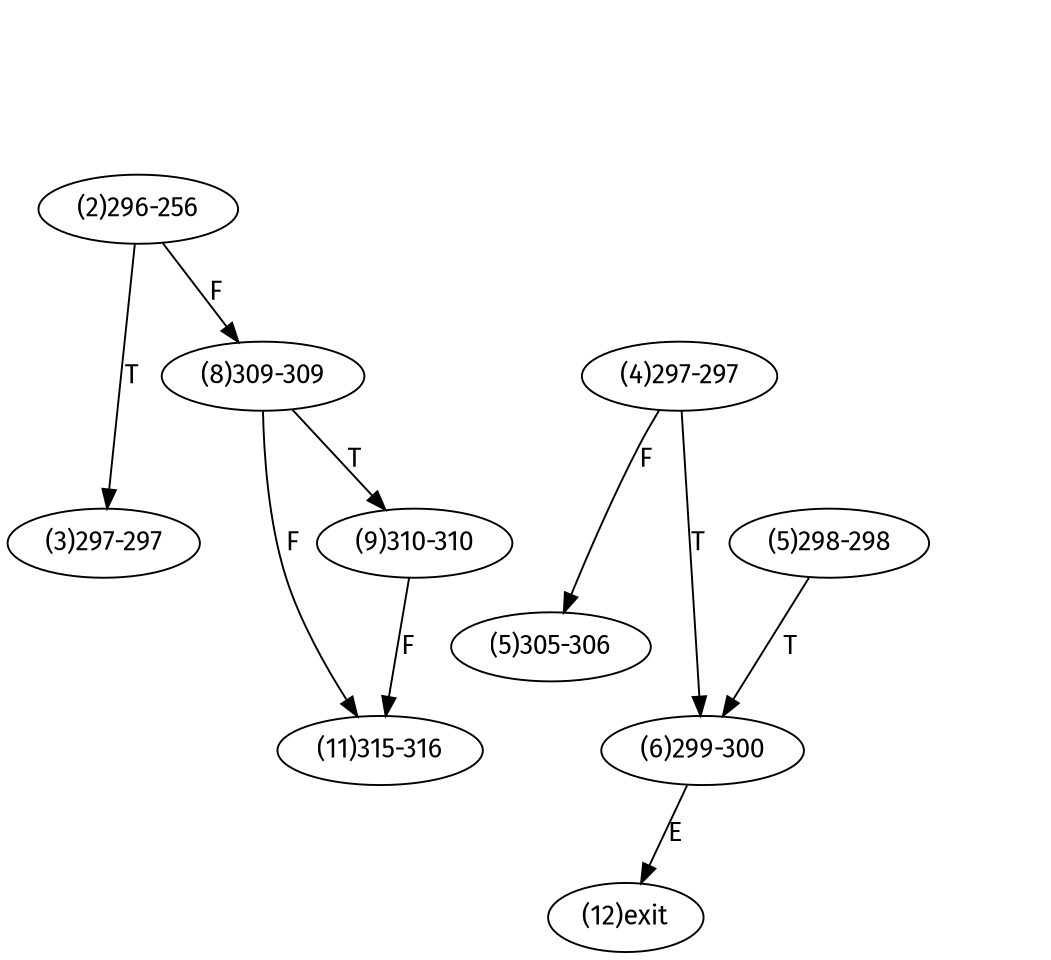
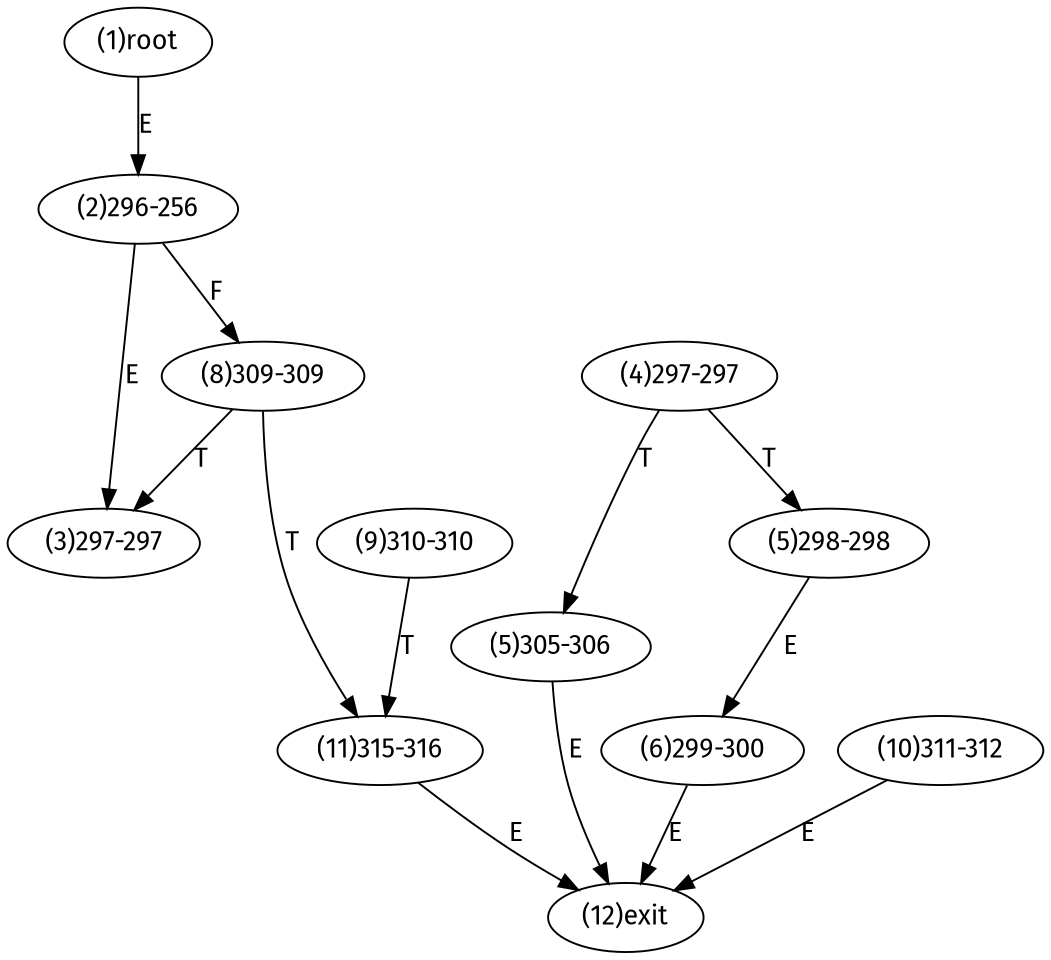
node "(1)root": added
edge "(2)296-256" -> "(3)297-297": label "T" -> "E"
edge "(8)309-309" -> "(9)310-310": now "(8)309-309" -> "(3)297-297"
edge "(4)297-297" -> "(5)305-306": label "F" -> "T"
edge "(8)309-309" -> "(11)315-316": label "F" -> "T"
edge "(4)297-297" -> "(6)299-300": now "(4)297-297" -> "(5)298-298"
edge "(9)310-310" -> "(11)315-316": label "F" -> "T"
edge "(5)298-298" -> "(6)299-300": label "T" -> "E"
node "(10)311-312": added
edge "(5)305-306" -> "(12)exit": added, label "E"
edge "(11)315-316" -> "(12)exit": added, label "E"
